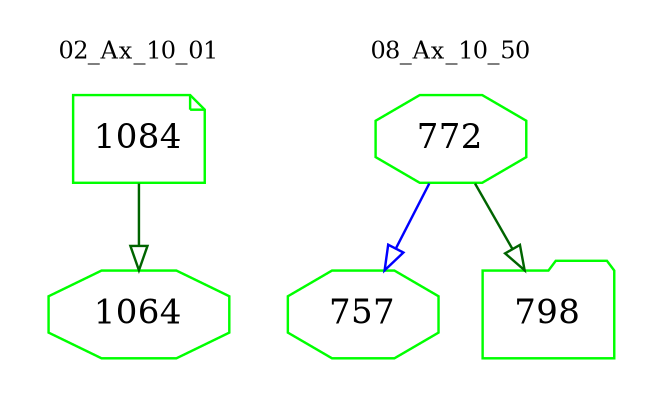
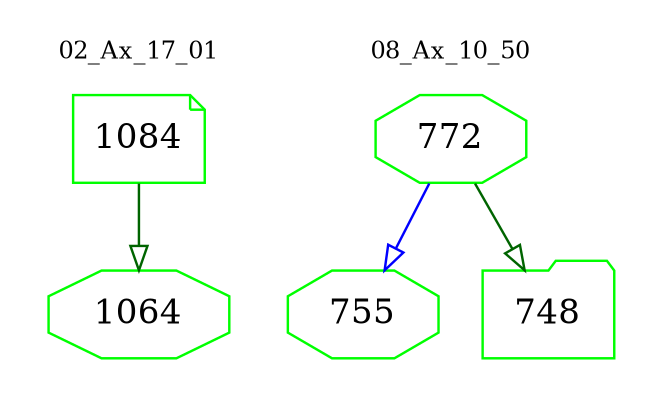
cluster "02_Ax_10_01": label "02_Ax_10_01" -> "02_Ax_17_01"
node "757": label "757" -> "755"
node "798": label "798" -> "748"
